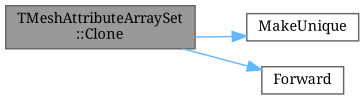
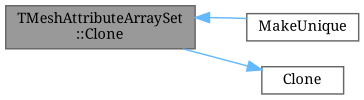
edge "TMeshAttributeArraySet ::Clone" -> "MakeUnique": reversed
node "Forward": label "Forward" -> "Clone"
